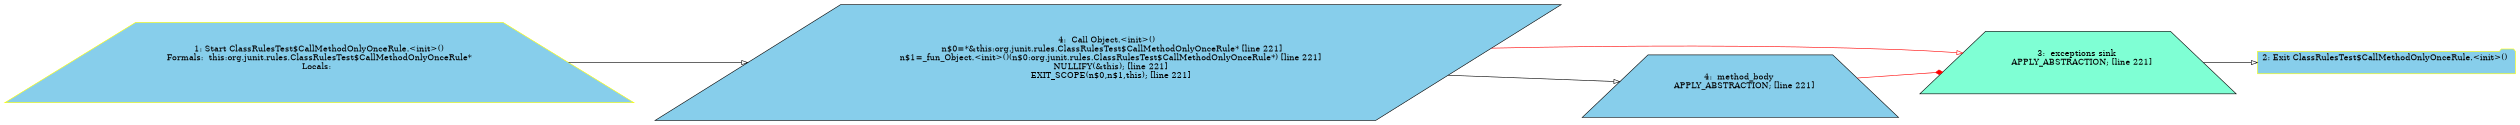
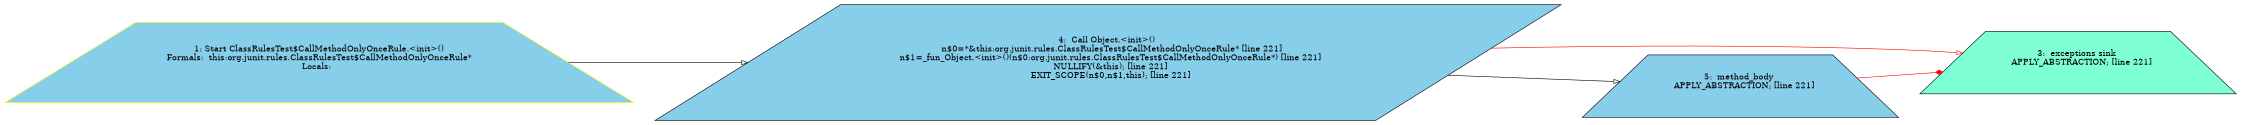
node "2: Exit ClassRulesTest$CallMethodOnlyOnceRule.<init>()": removed
node "4:  method_body APPLY_ABSTRACTION; [line 221]": label "4:  method_body APPLY_ABSTRACTION; [line 221]" -> "5:  method_body APPLY_ABSTRACTION; [line 221]"
